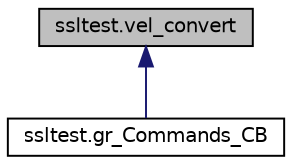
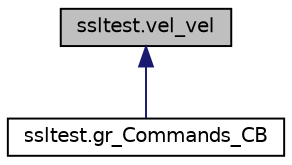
node "ssltest.vel_convert": label "ssltest.vel_convert" -> "ssltest.vel_vel"
